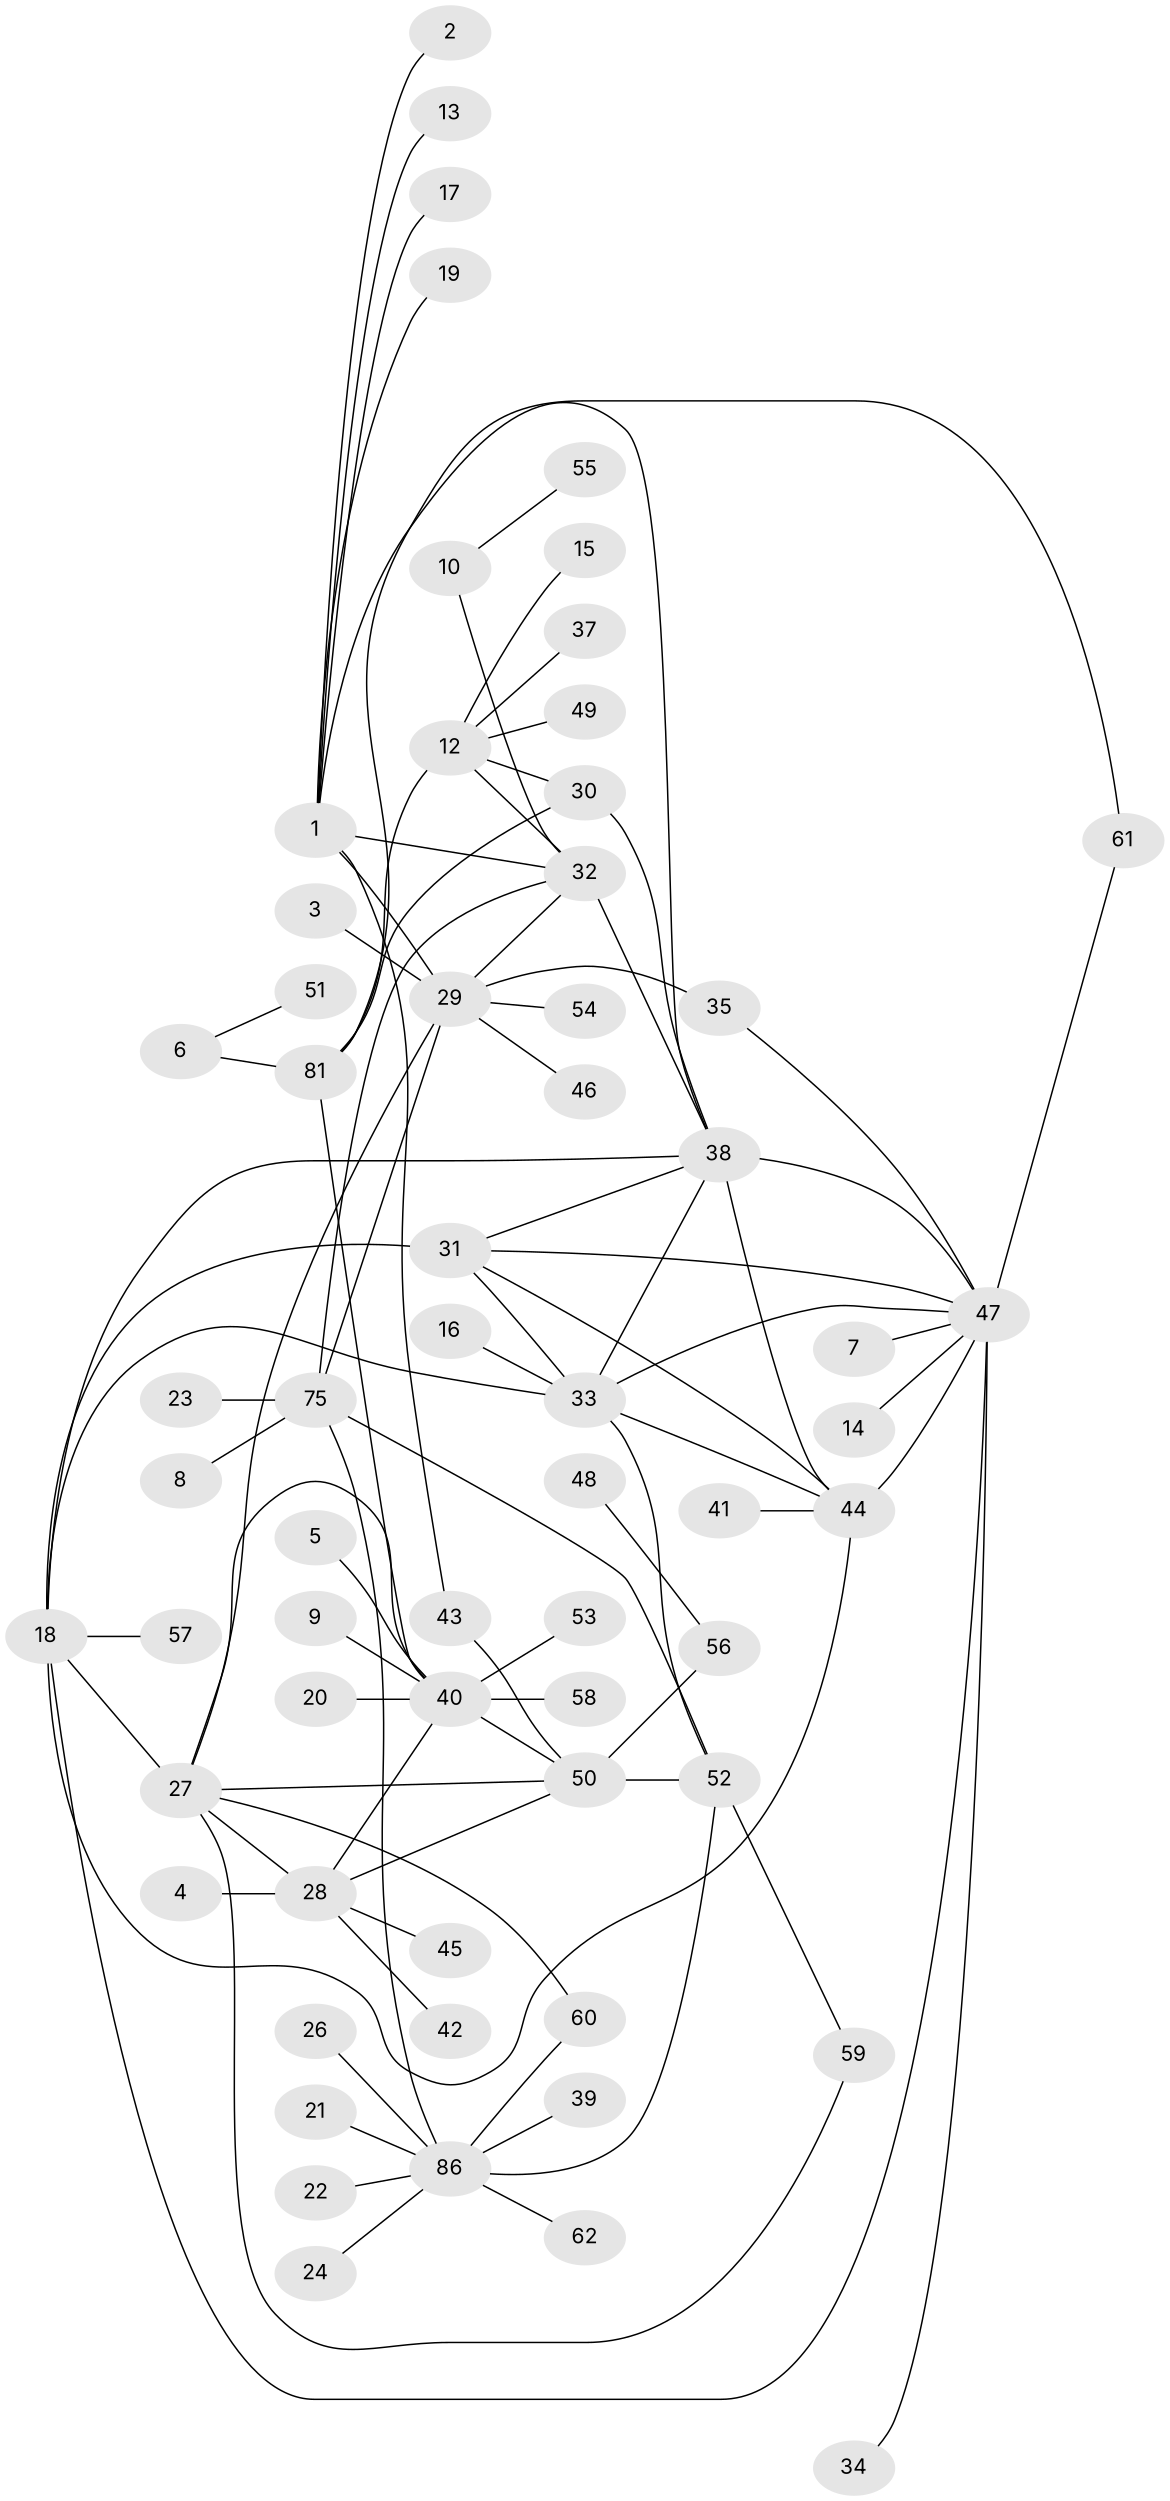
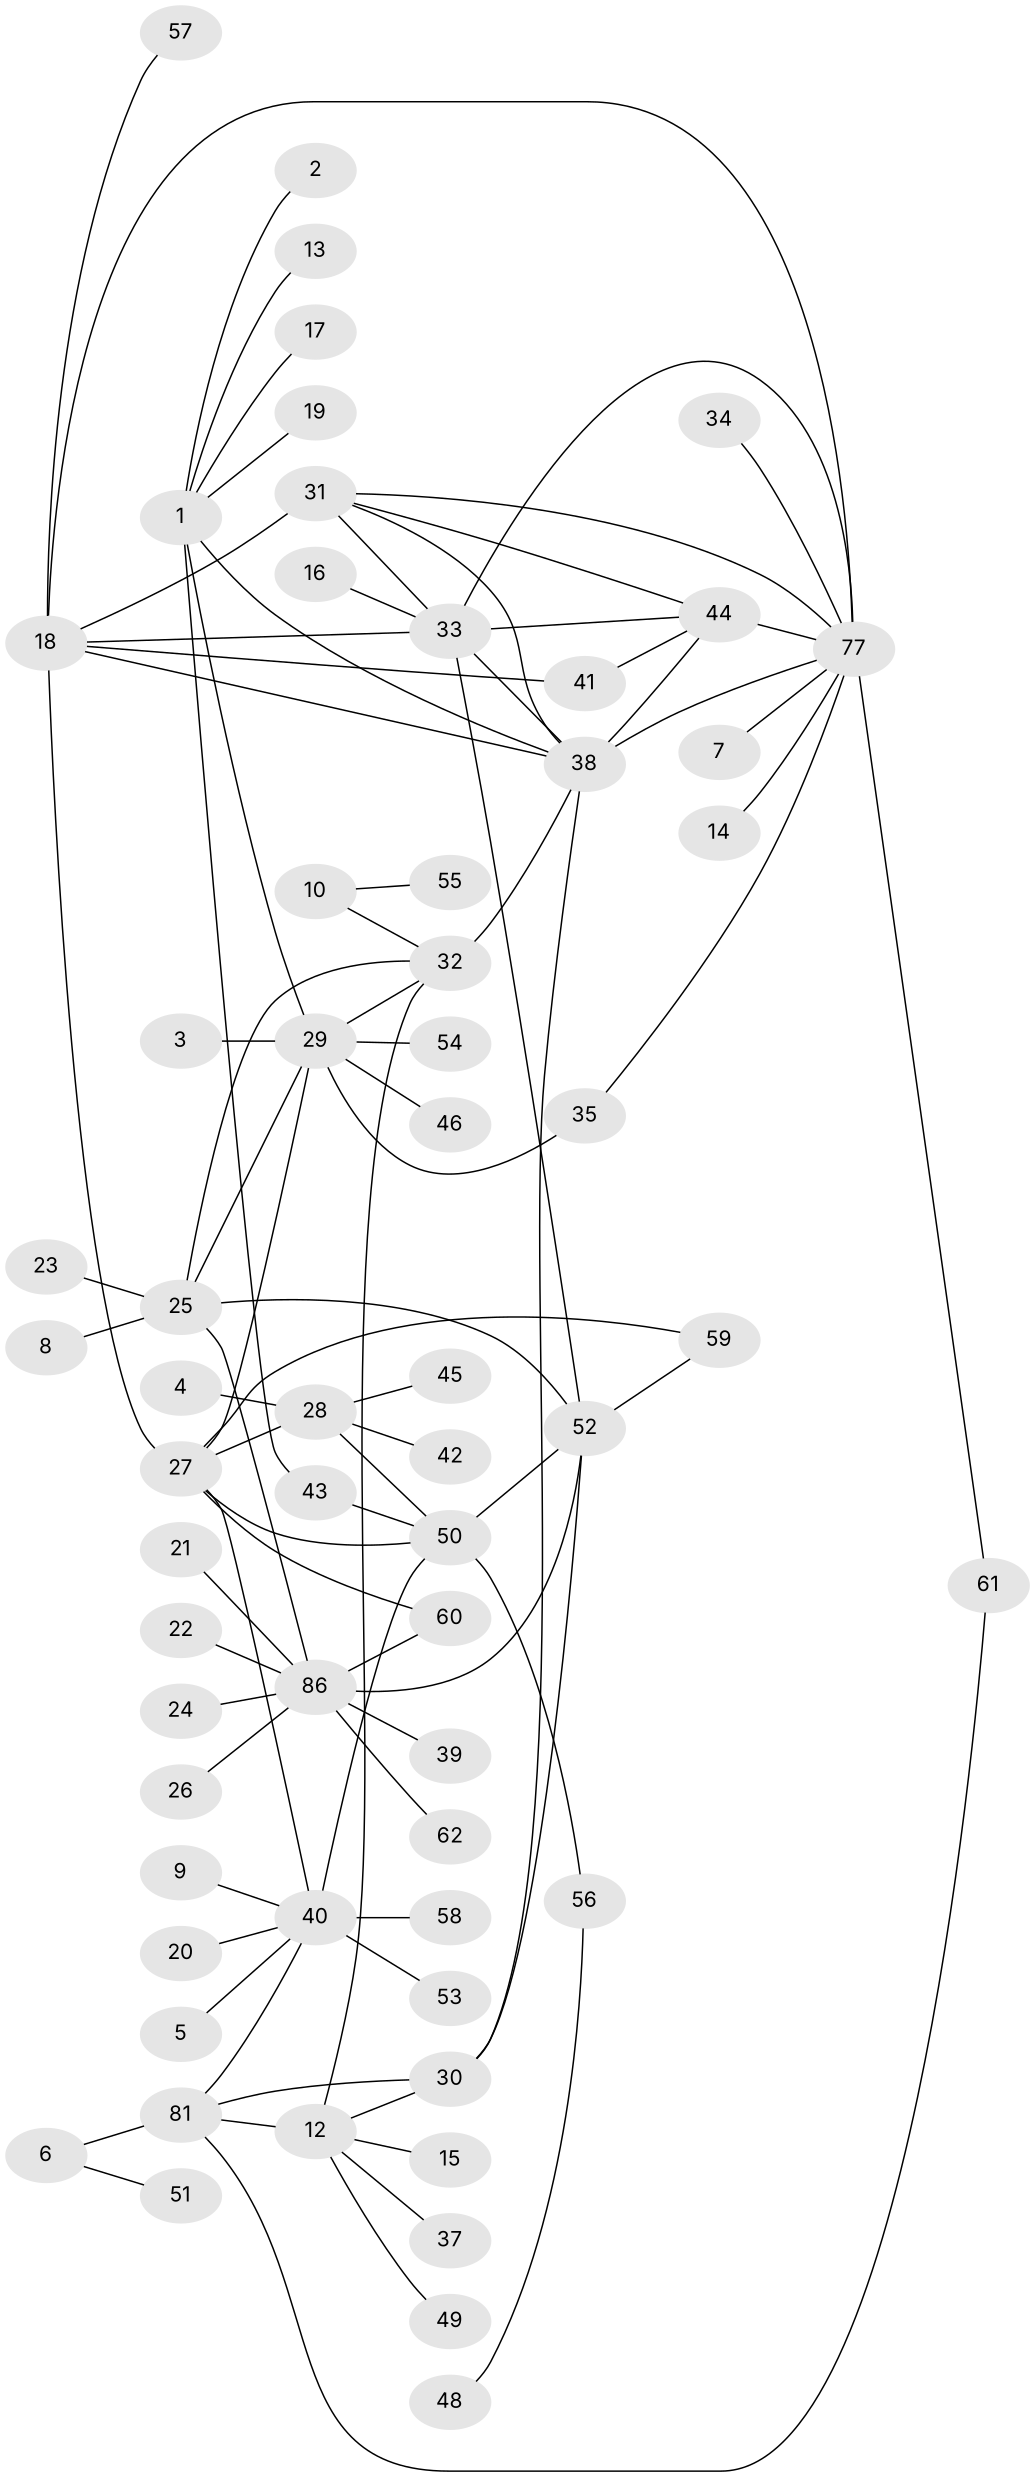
edge "1" -- "32": removed
node "47": label "47" -> "77"
node "75": label "75" -> "25"
edge "52" -- "30": added
edge "40" -- "28": removed
edge "44" -- "18": now "41" -- "18"
